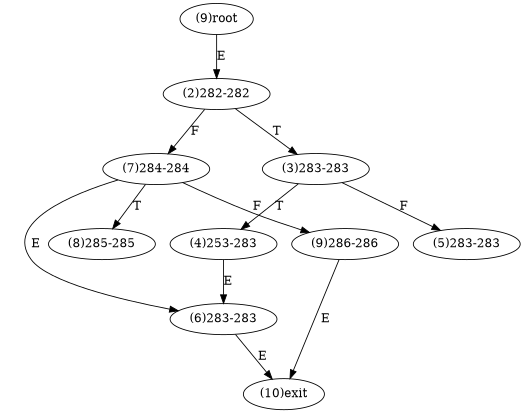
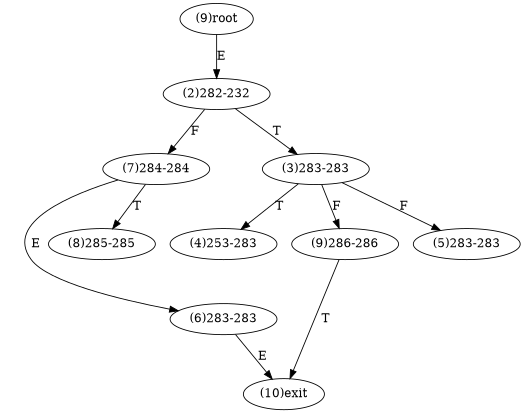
node "(2)282-282": label "(2)282-282" -> "(2)282-232"
edge "(7)284-284" -> "(9)286-286": now "(3)283-283" -> "(9)286-286"
edge "(4)253-283" -> "(6)283-283": removed, label "E"
edge "(9)286-286" -> "(10)exit": label "E" -> "T"
